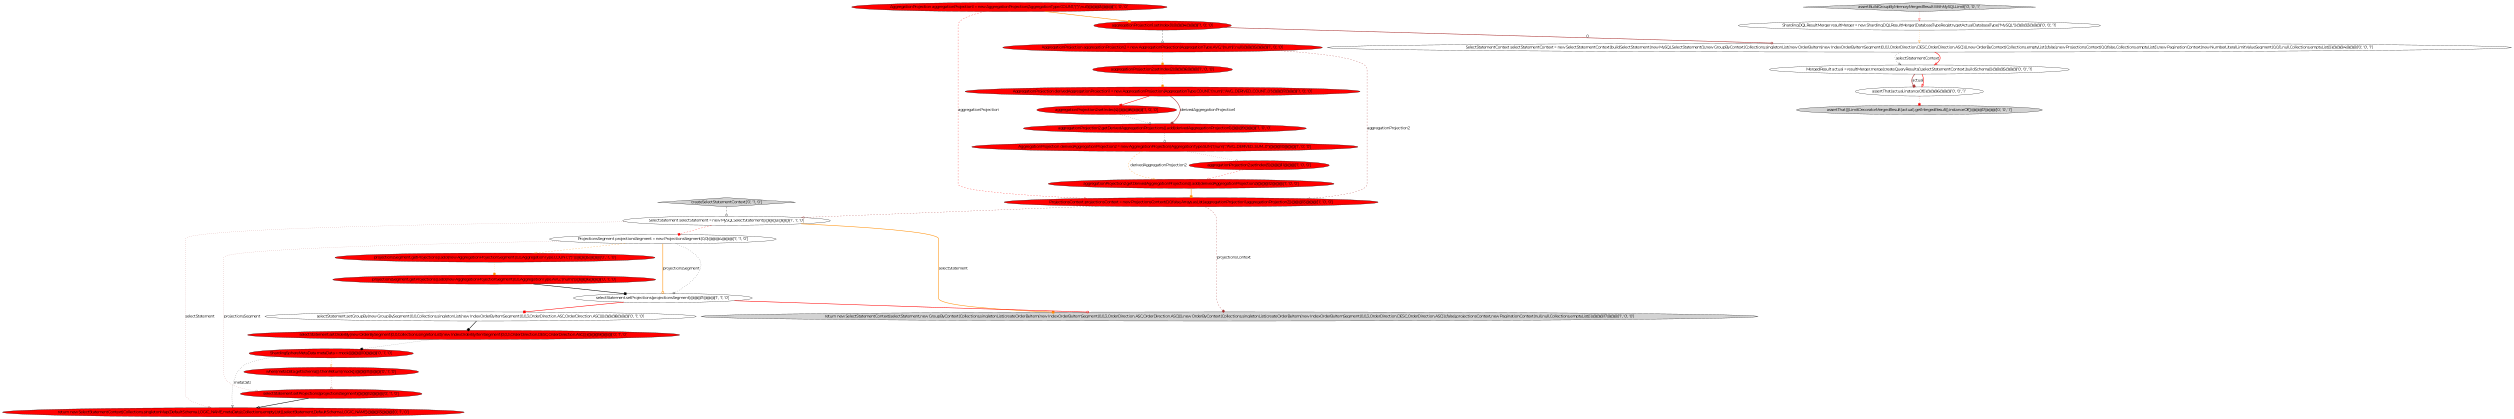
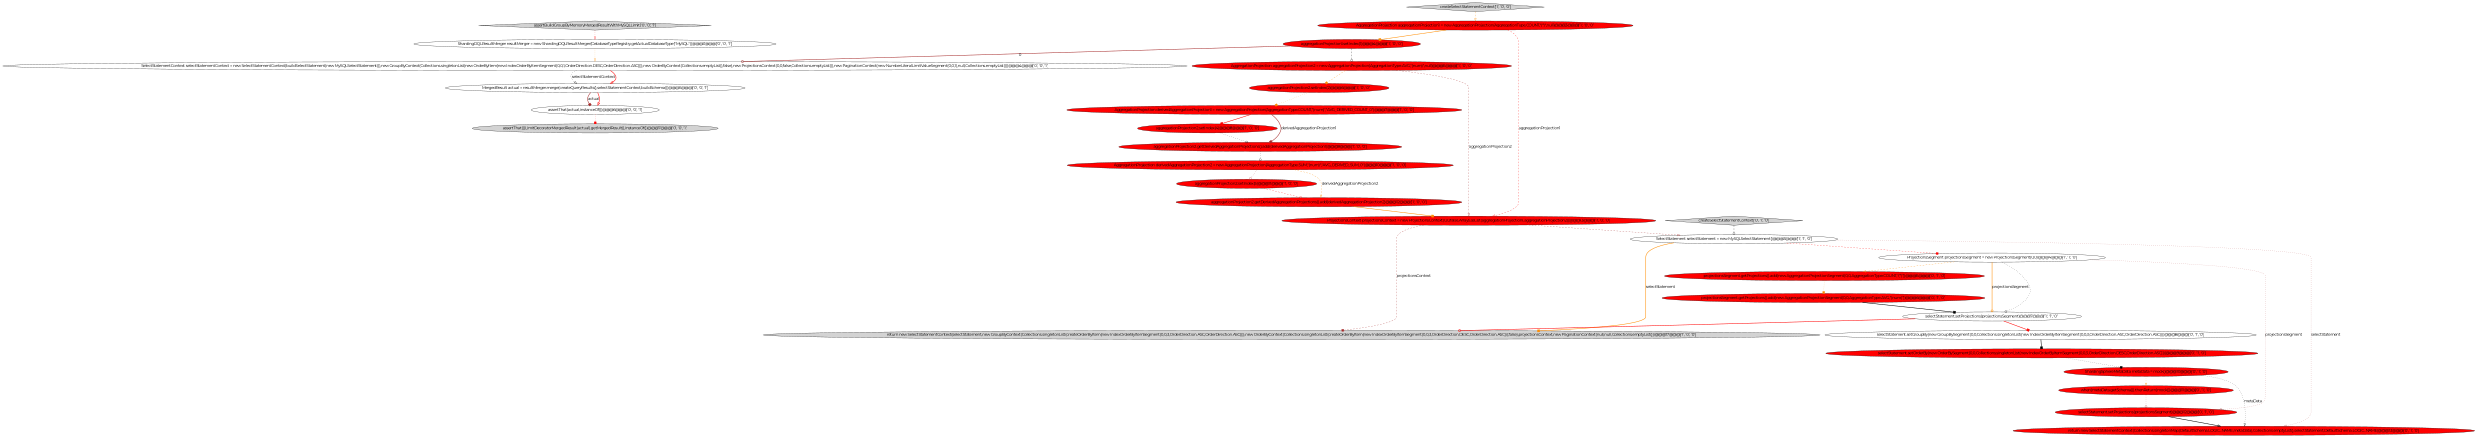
node "createSelectStatementContext['1', '0', '0']": added
